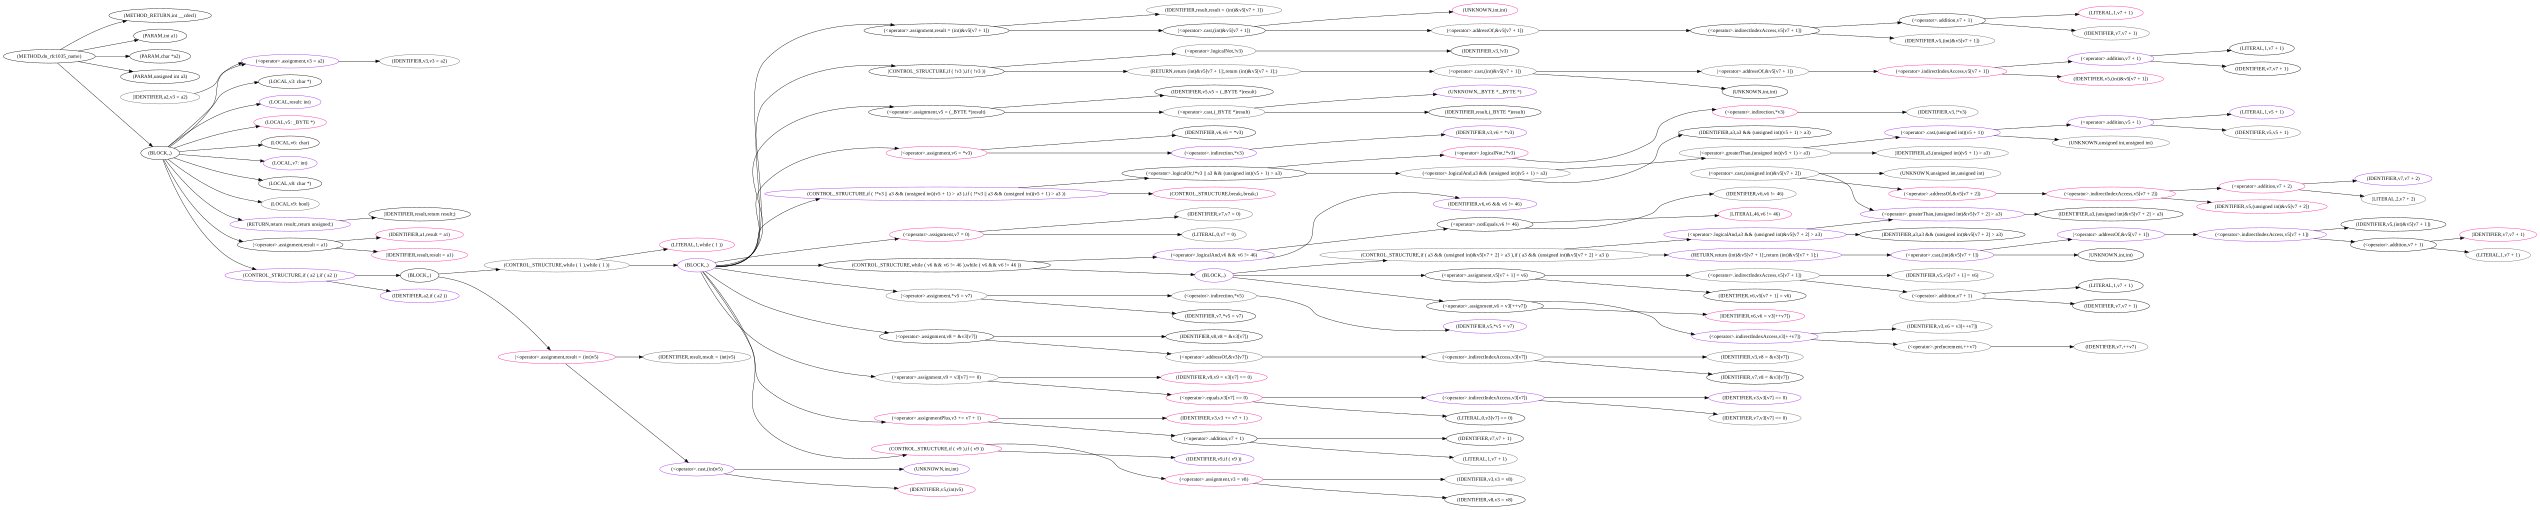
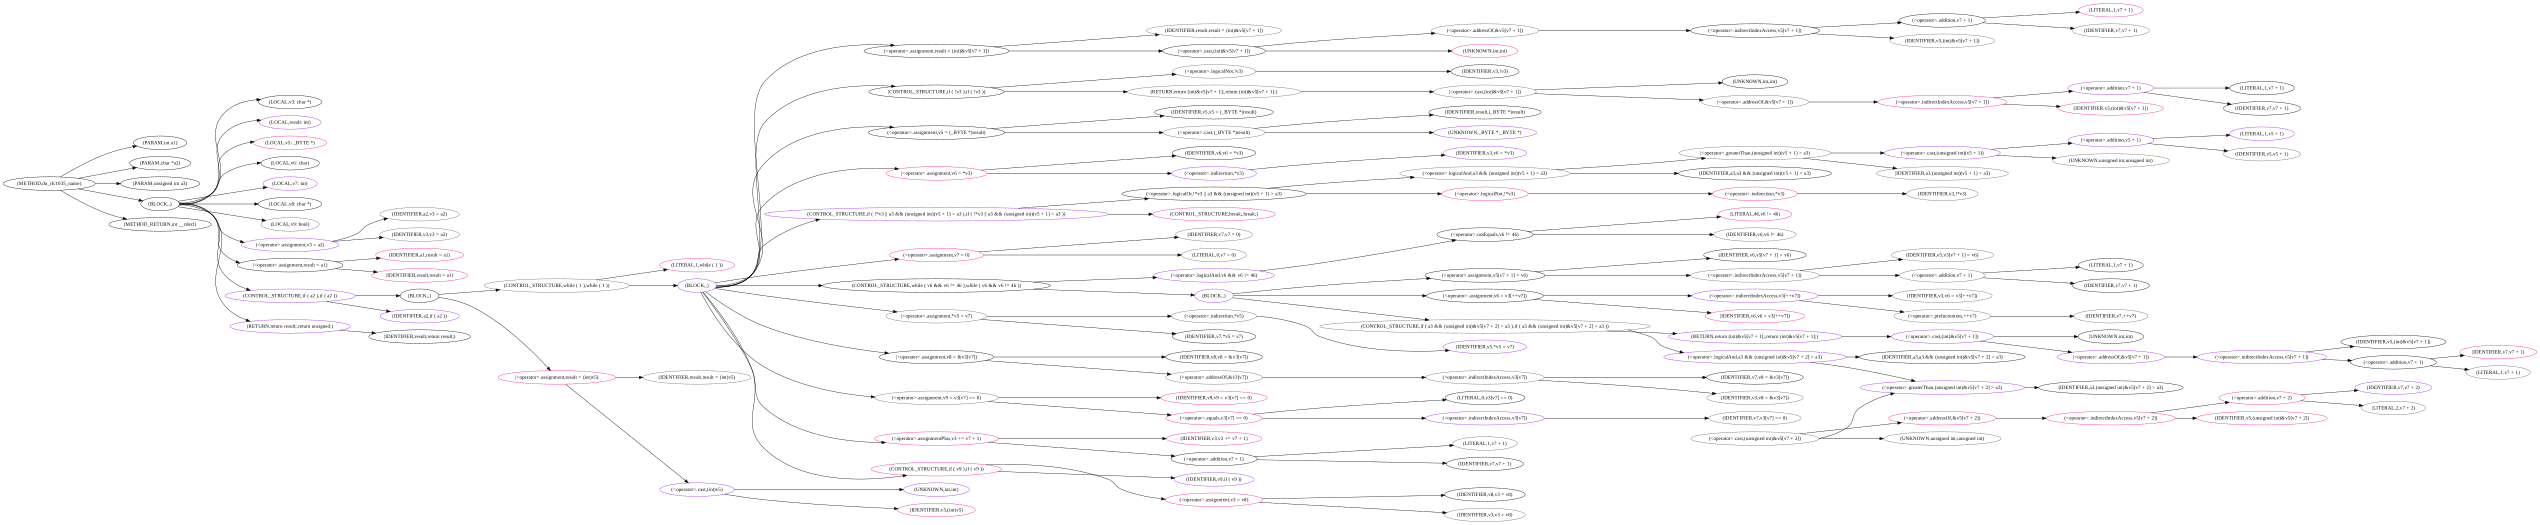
edge "(IDENTIFIER,a2,v3 = a2)" -> "(<operator>.assignment,v3 = a2)": reversed
node "(IDENTIFIER,v6,v6 && v6 != 46)": removed
node "(IDENTIFIER,v3,v3[v7] == 0)": removed
